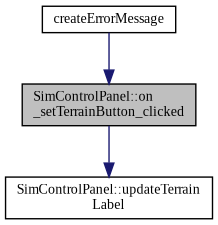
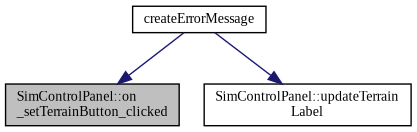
edge "SimControlPanel::on _setTerrainButton_clicked" -> "SimControlPanel::updateTerrain Label": now "createErrorMessage" -> "SimControlPanel::updateTerrain Label"
